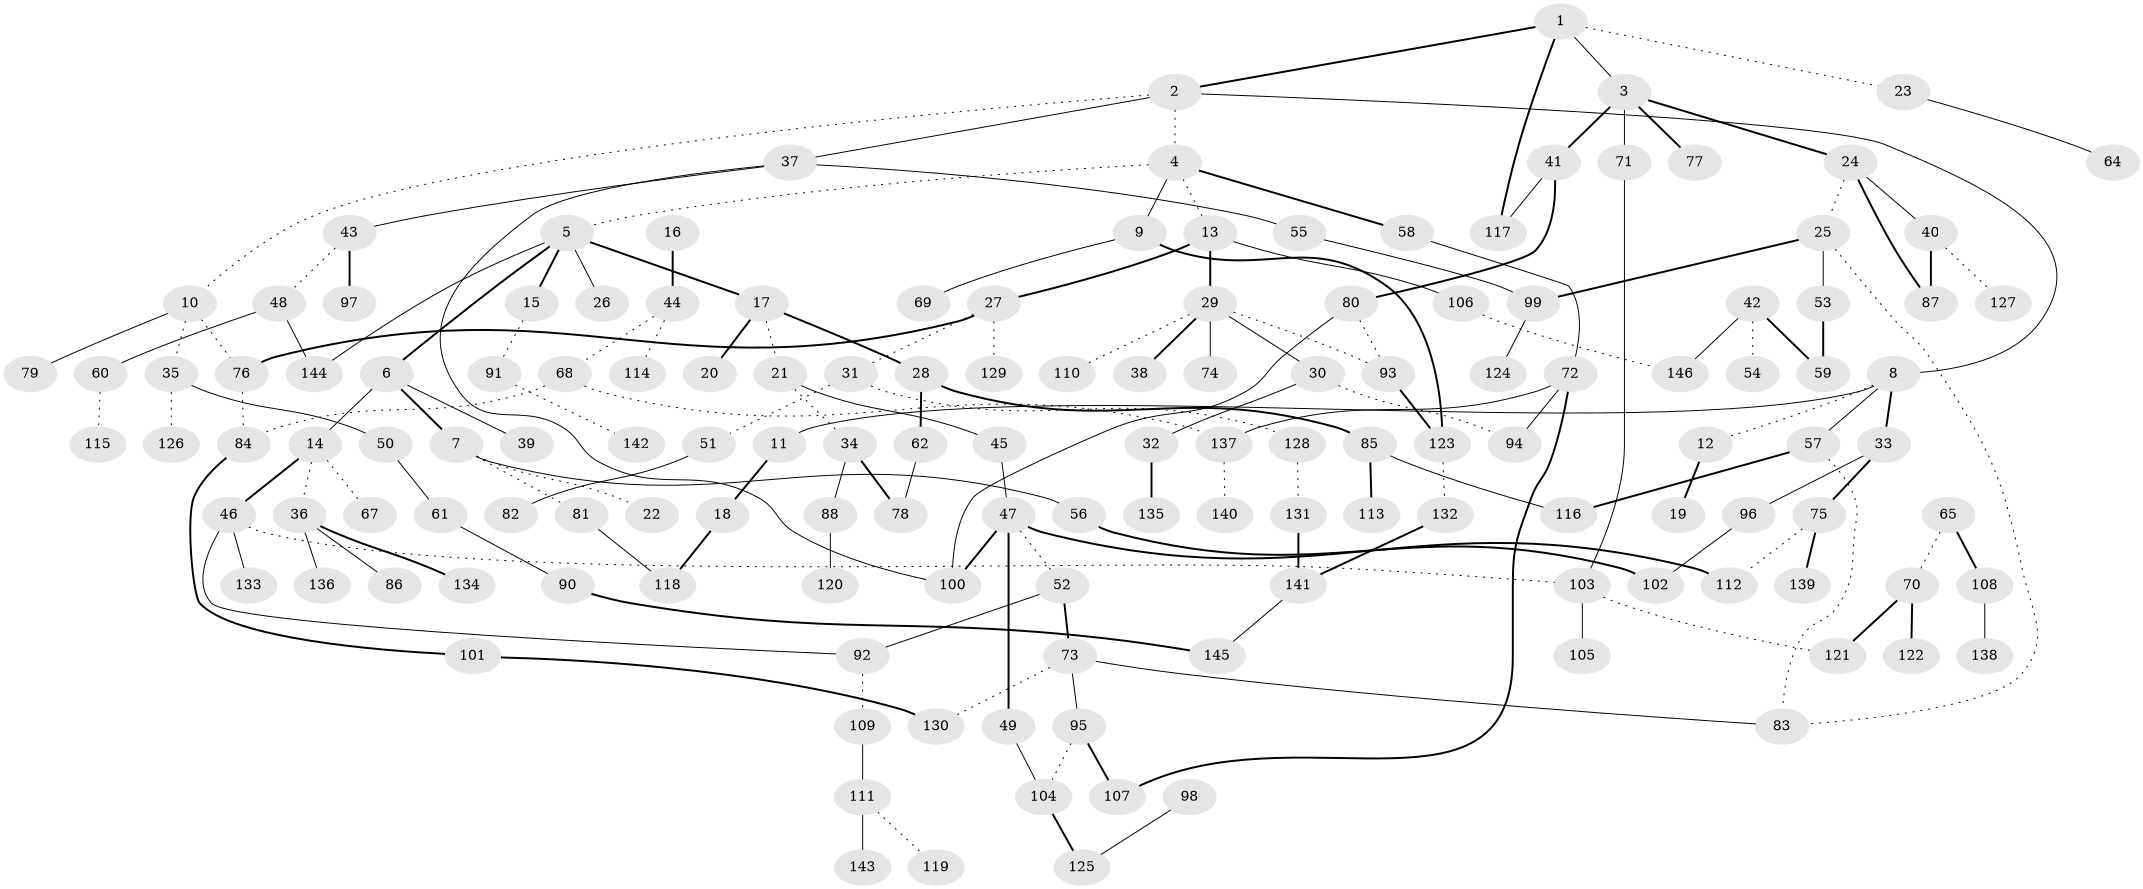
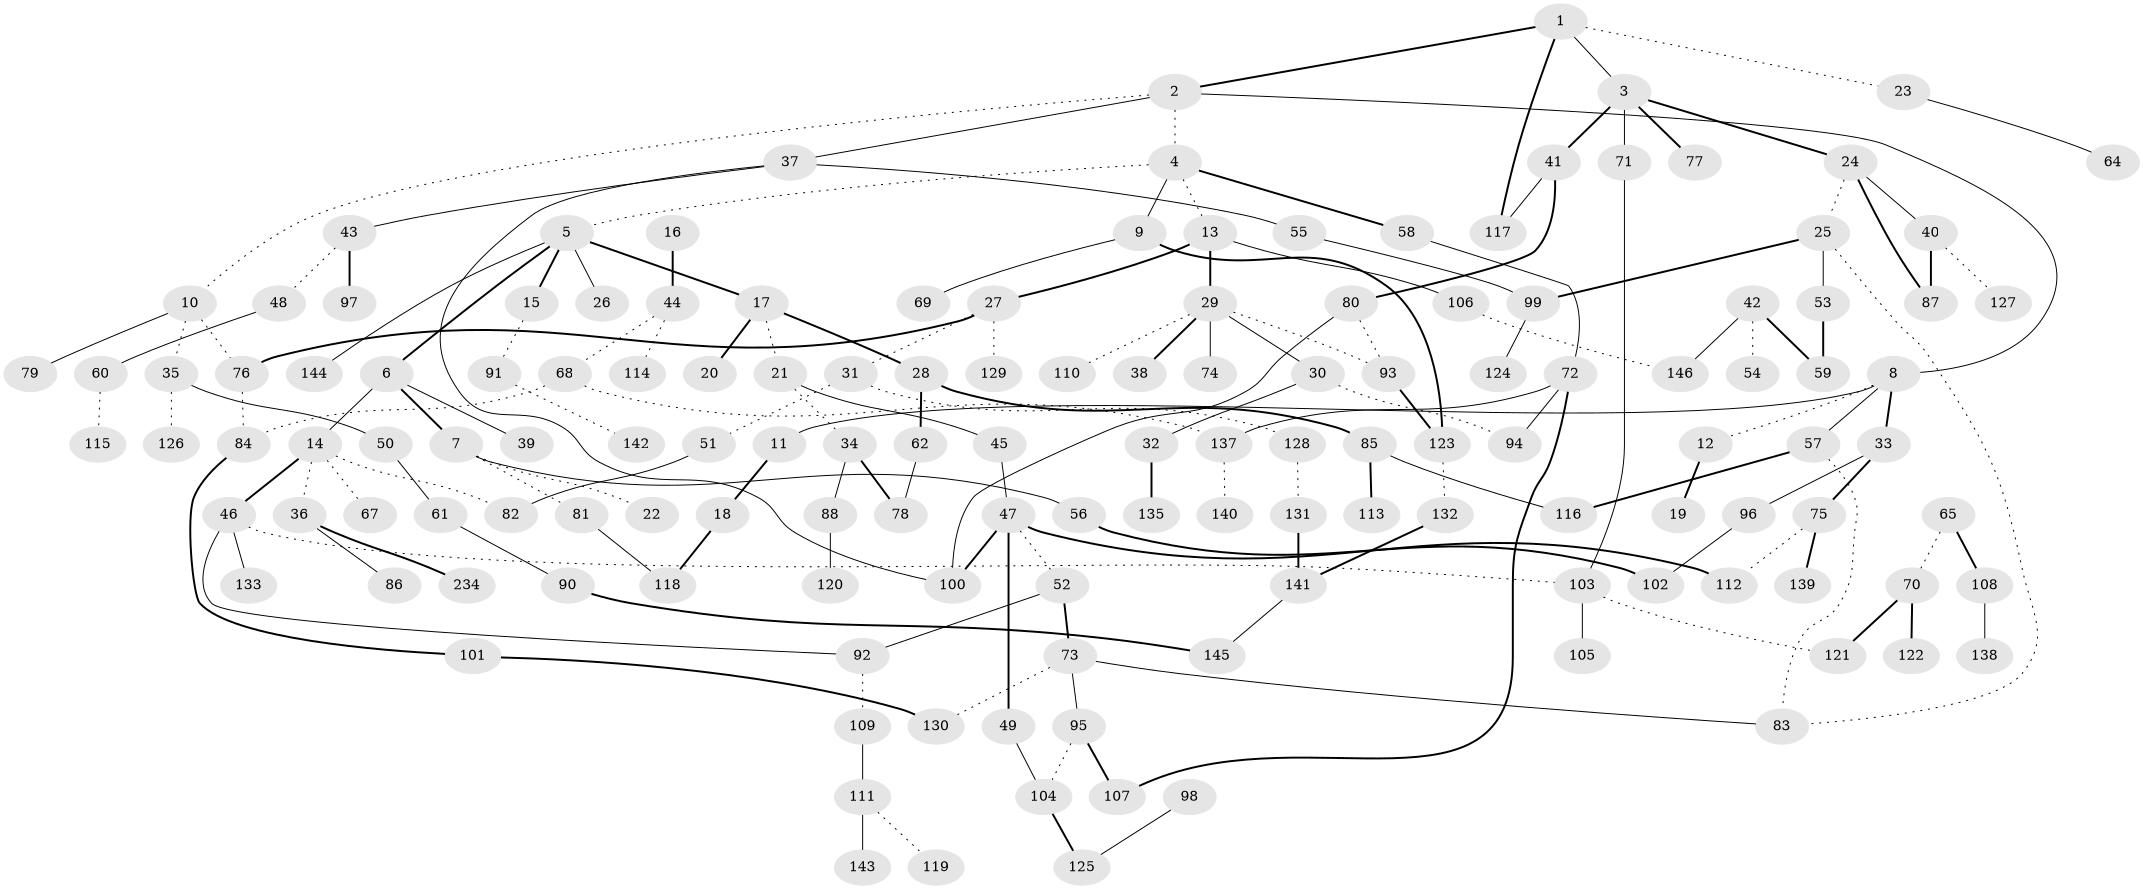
edge "48" -- "144": removed
edge "14" -- "82": added
node "136": removed
node "134": label "134" -> "234"
